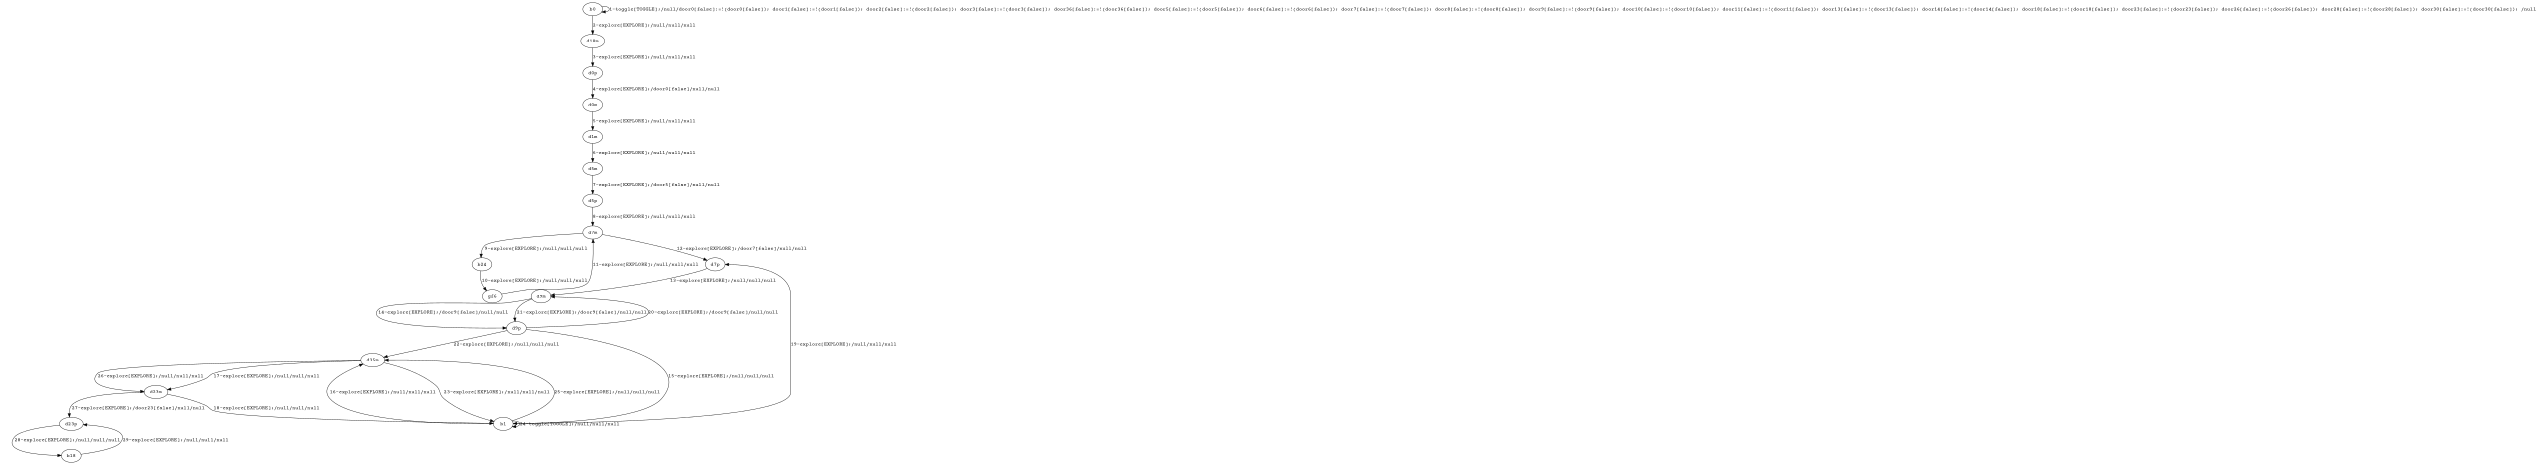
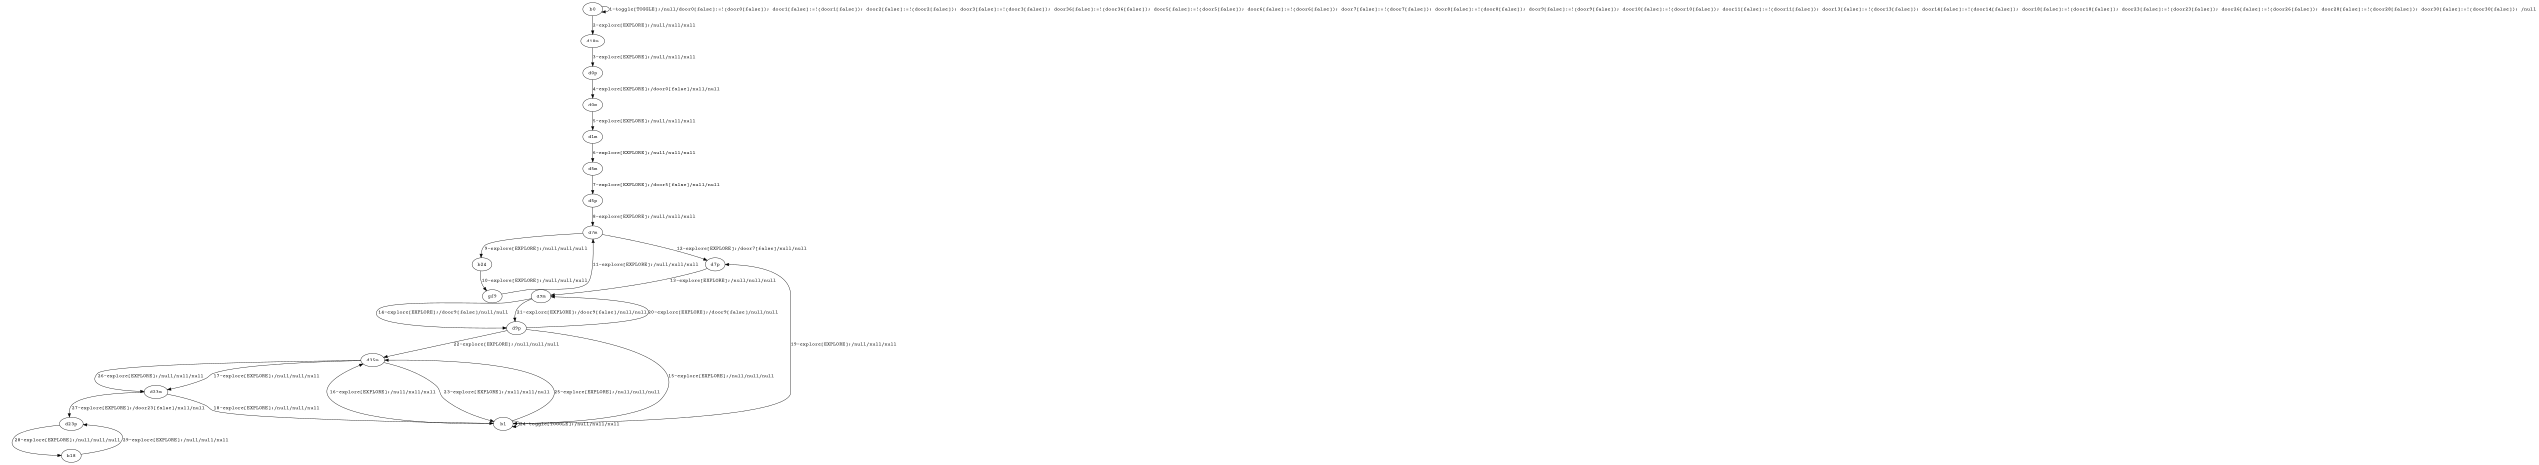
node "gf6": label "gf6" -> "gf9"
